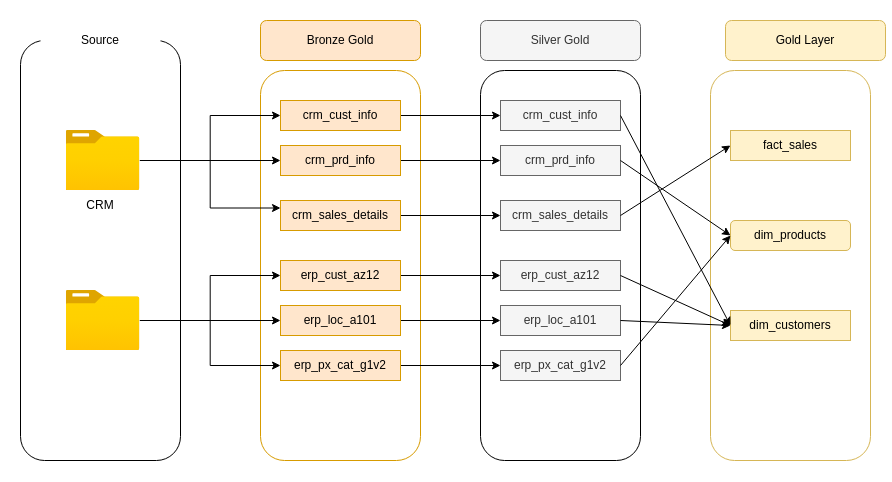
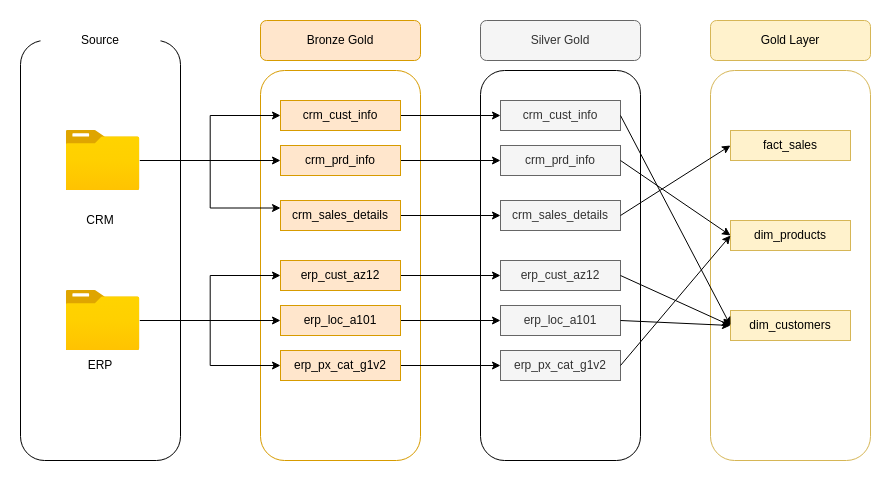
node "Gold Layer": moved (806, 41) -> (791, 41)
node "CRM": moved (101, 206) -> (101, 221)
node "dim_products": shape rounded rectangle -> rectangle
node "ERP": added
